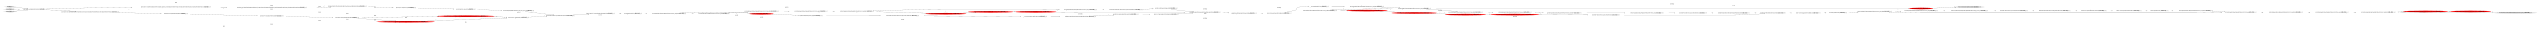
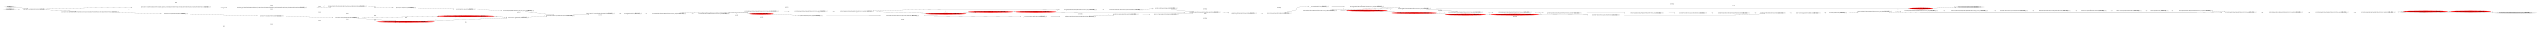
node "testNonDrilldown['0', '1', '0']": removed
